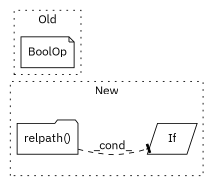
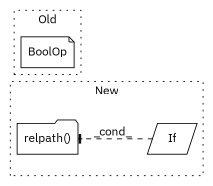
edge "relpath()" -> "If": reversed
